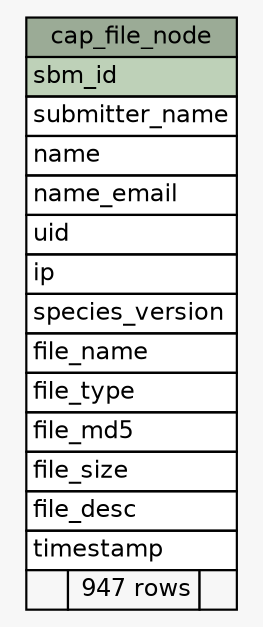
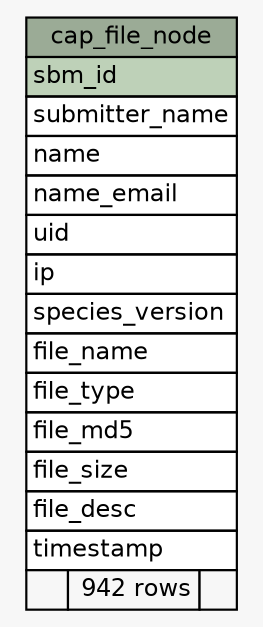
node "cap_file_node": text "947 rows" -> "942 rows"
